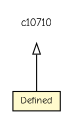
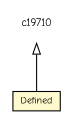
node "c10710": label "c10710" -> "c19710"
